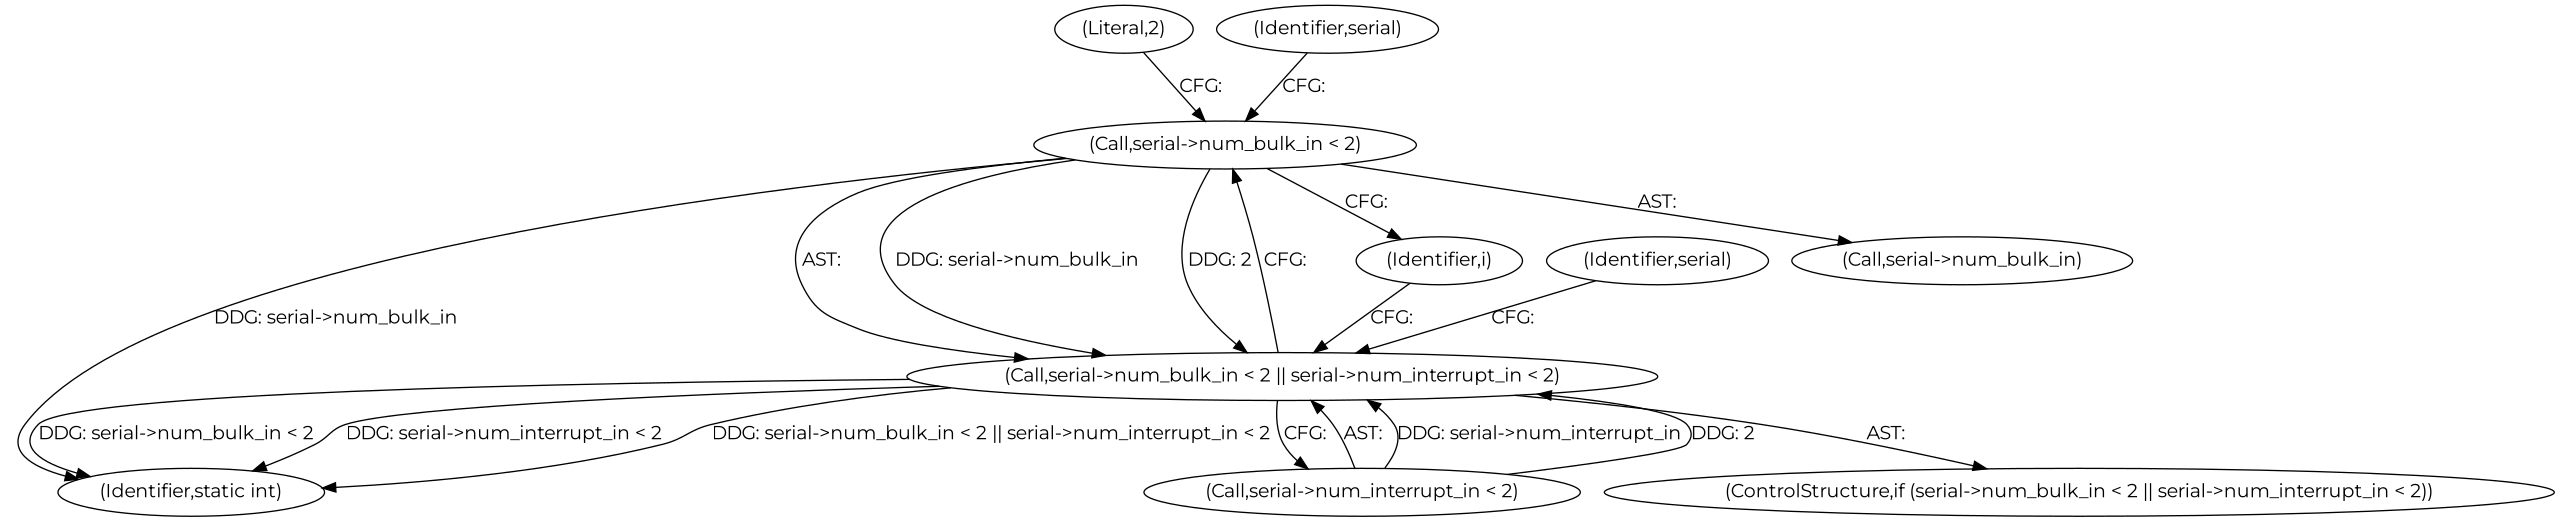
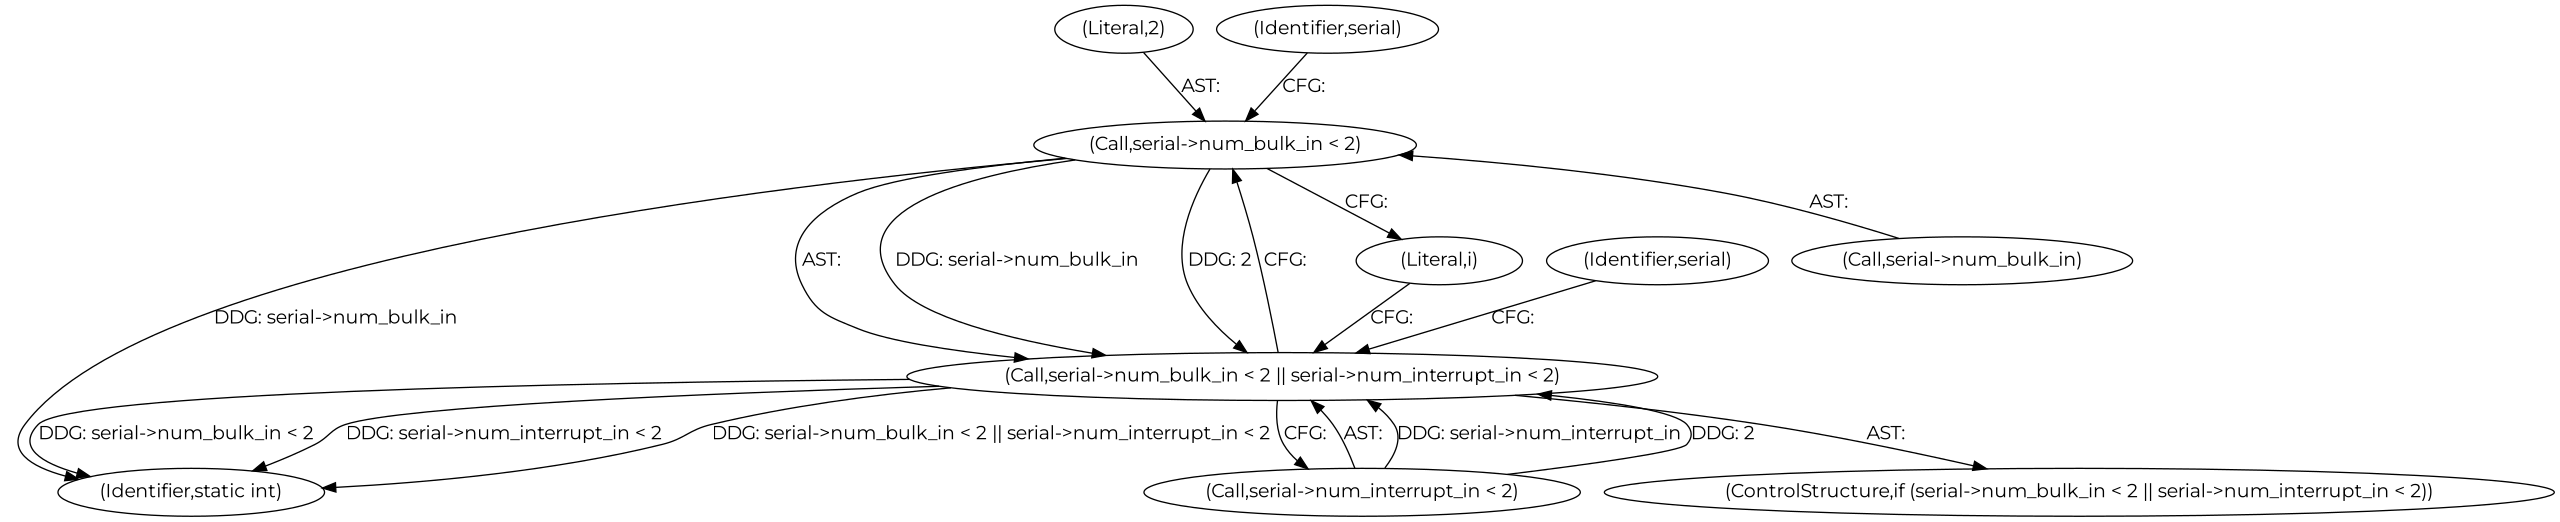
edge "(Literal,2)" -> "(Call,serial->num_bulk_in < 2)": label "CFG: " -> "AST: "
edge "(Call,serial->num_bulk_in < 2)" -> "(Call,serial->num_bulk_in)": reversed
node "(Identifier,i)": label "(Identifier,i)" -> "(Literal,i)"
